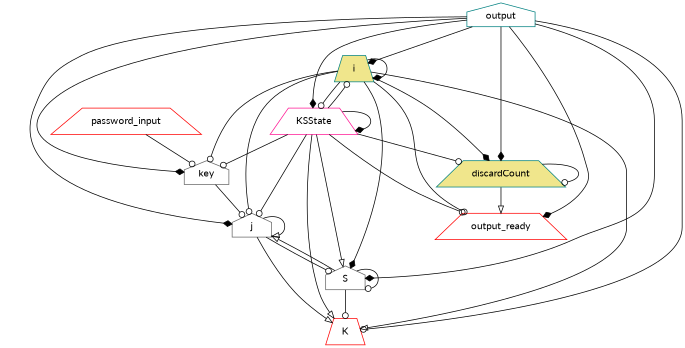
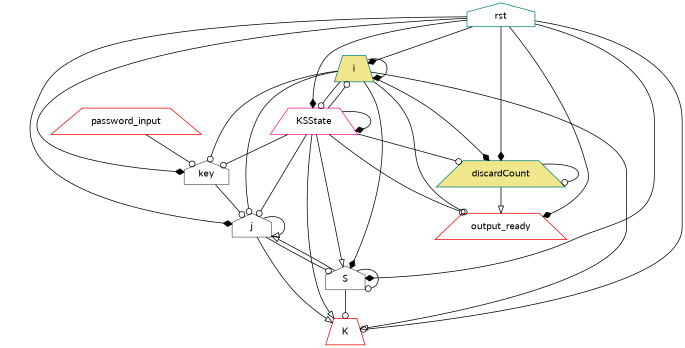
node "output": label "output" -> "rst"
